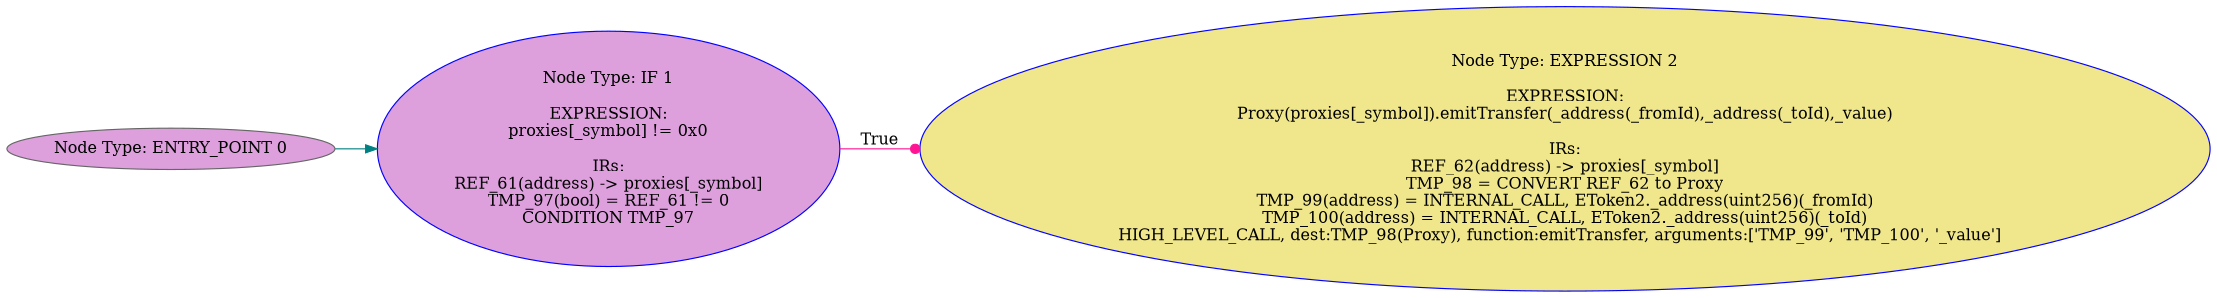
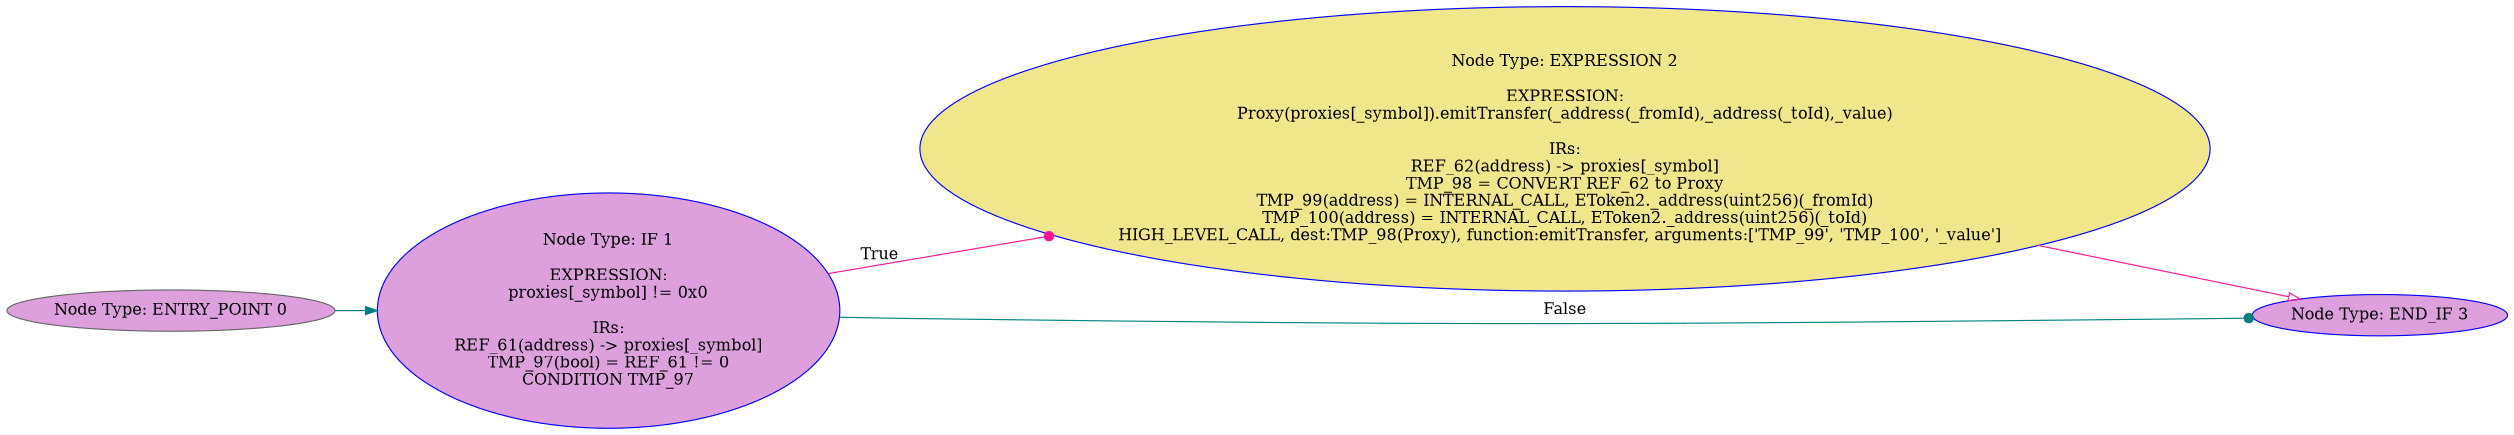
node "Node Type: END_IF 3": added
